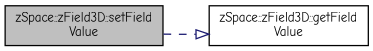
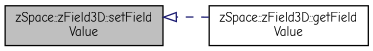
edge "zSpace::zField3D::setField Value" -> "zSpace::zField3D::getField Value": reversed
